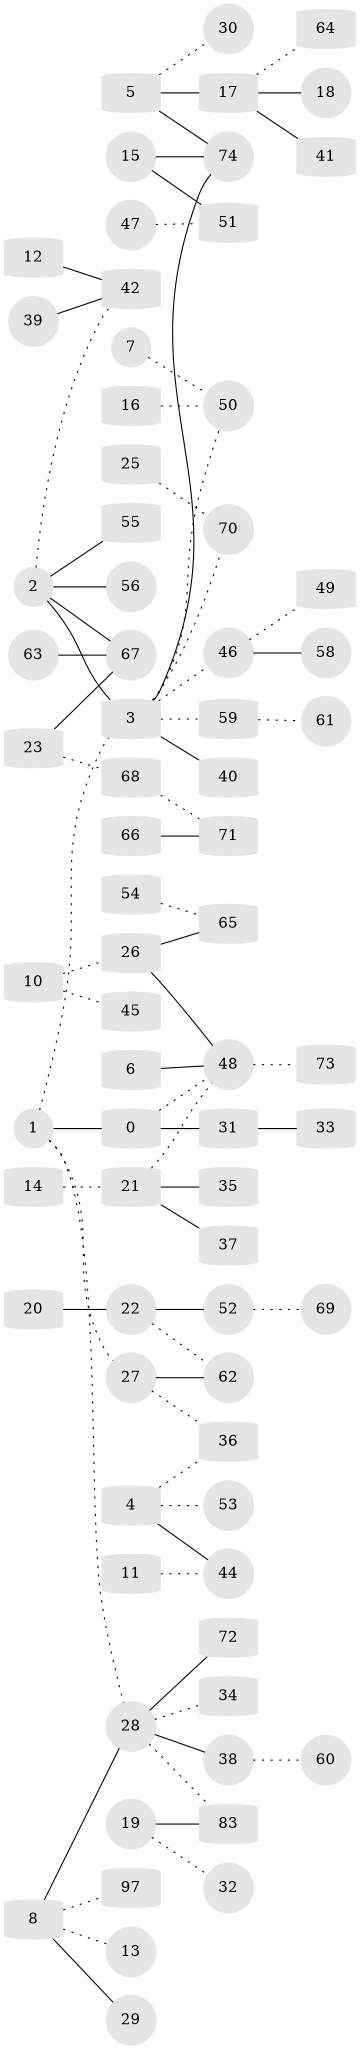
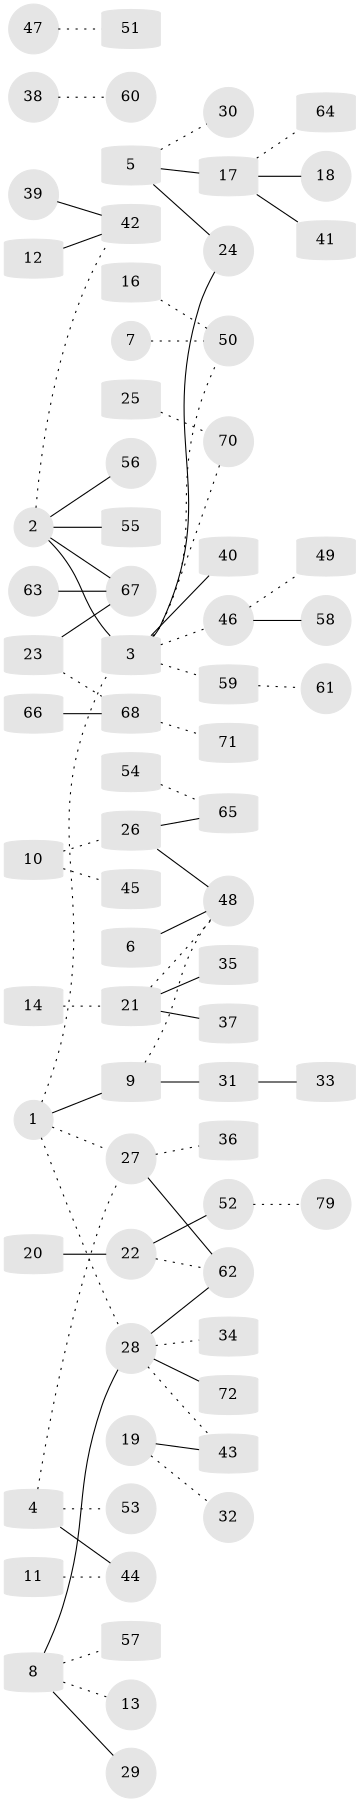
node "15": removed
node "74": label "74" -> "24"
edge "66" -- "71": now "66" -- "68"
node "73": removed
node "0": label "0" -> "9"
node "69": label "69" -> "79"
edge "36" -- "4": now "27" -- "4"
edge "28" -- "38": now "28" -- "62"
node "83": label "83" -> "43"
node "97": label "97" -> "57"
